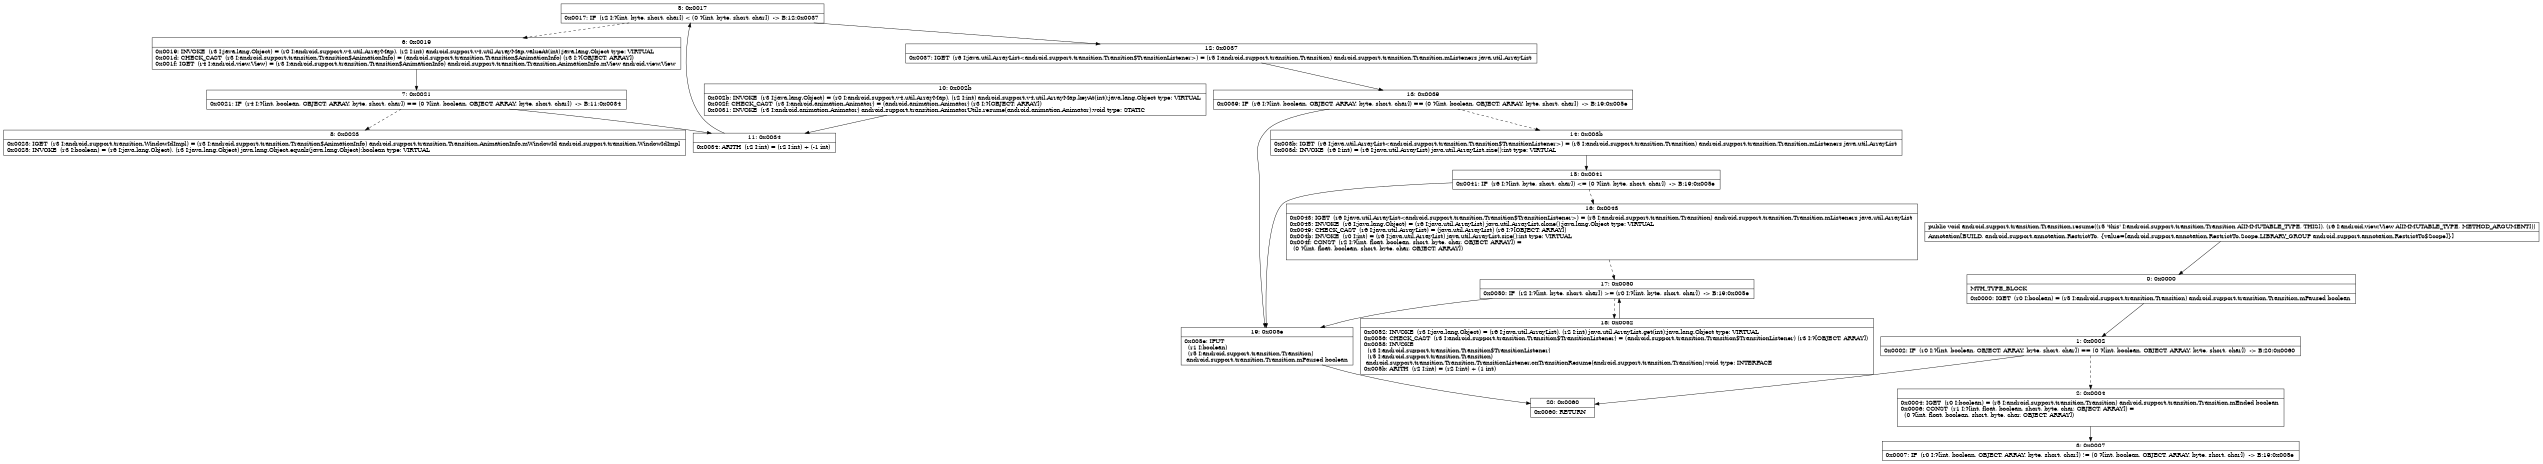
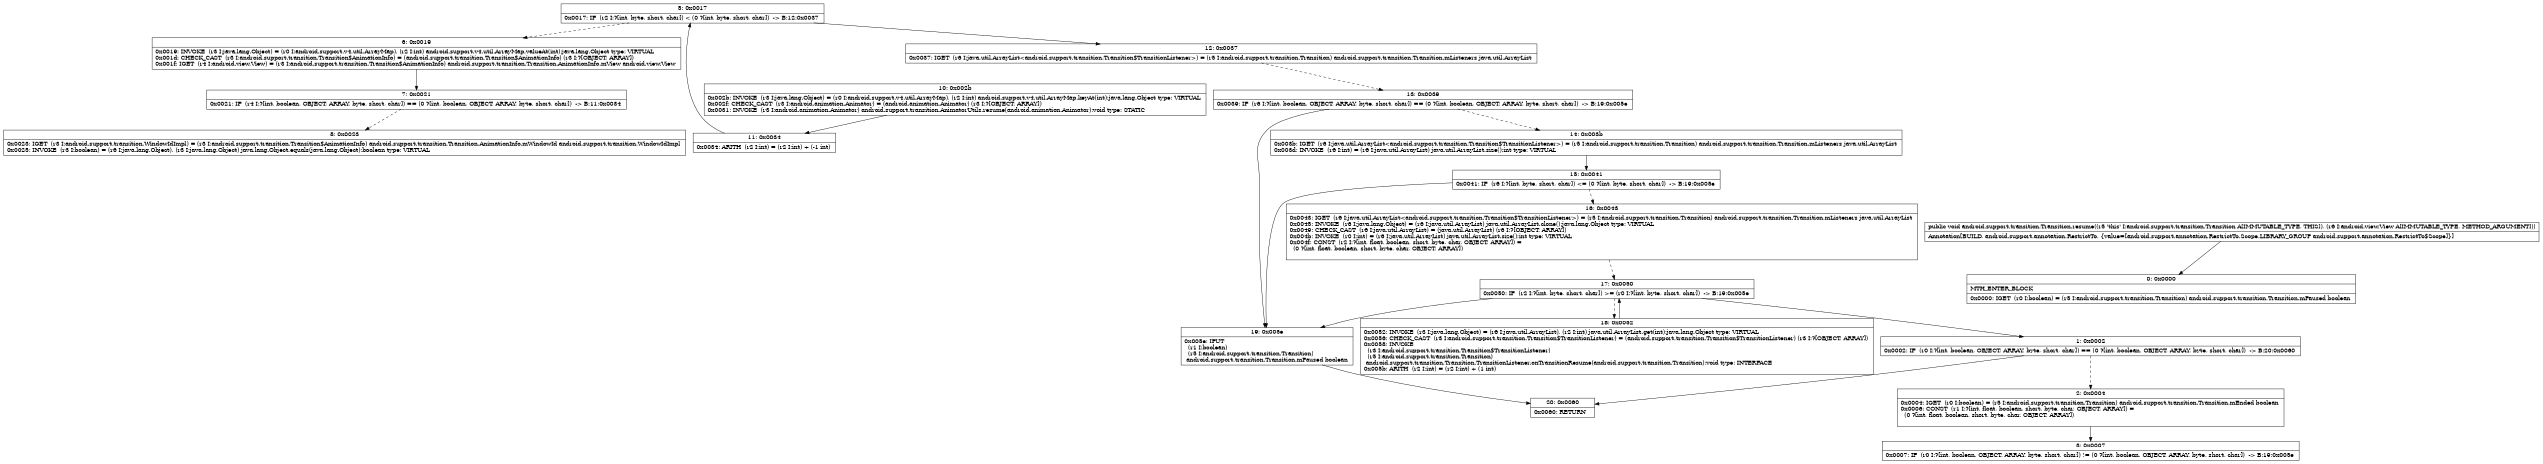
edge "12: 0x0037" -> "13: 0x0039": style solid -> dashed
edge "7: 0x0021" -> "11: 0x0034": removed
node "0: 0x0000": text "MTH_TYPE_BLOCK" -> "MTH_ENTER_BLOCK"
edge "0: 0x0000" -> "1: 0x0002": now "17: 0x0050" -> "1: 0x0002"
